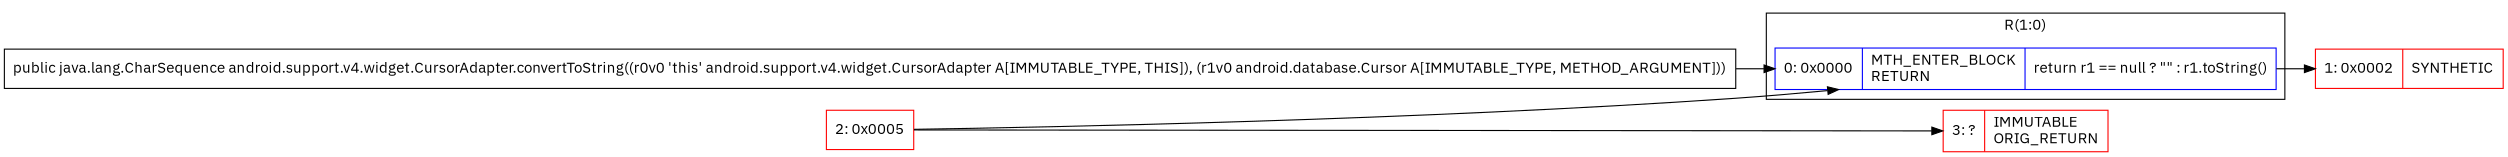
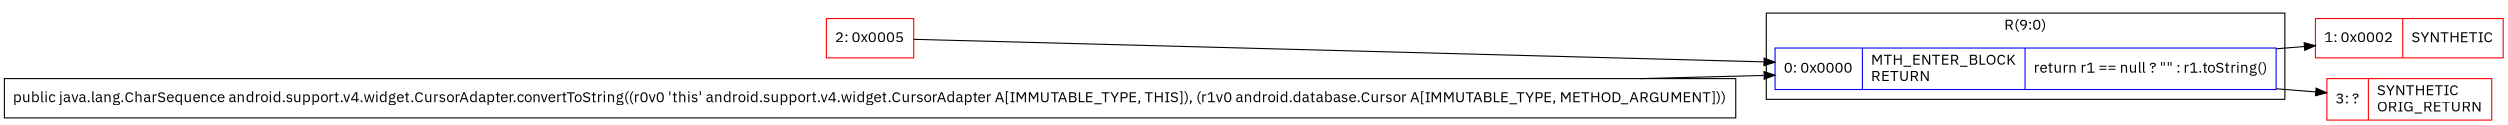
cluster "R(1:0)": label "R(1:0)" -> "R(9:0)"
node "3: ?": text "IMMUTABLE" -> "SYNTHETIC"
edge "2: 0x0005" -> "3: ?": now "0: 0x0000" -> "3: ?"
